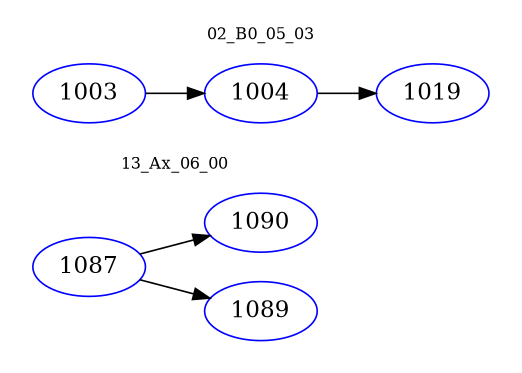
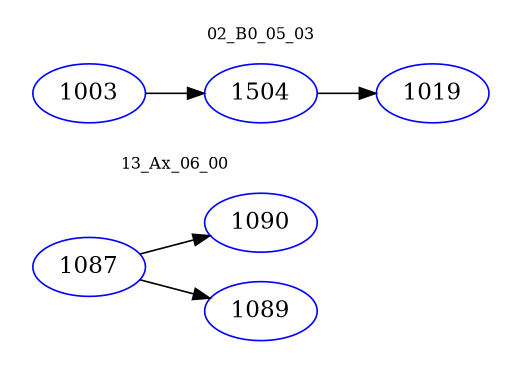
node "1004": label "1004" -> "1504"
